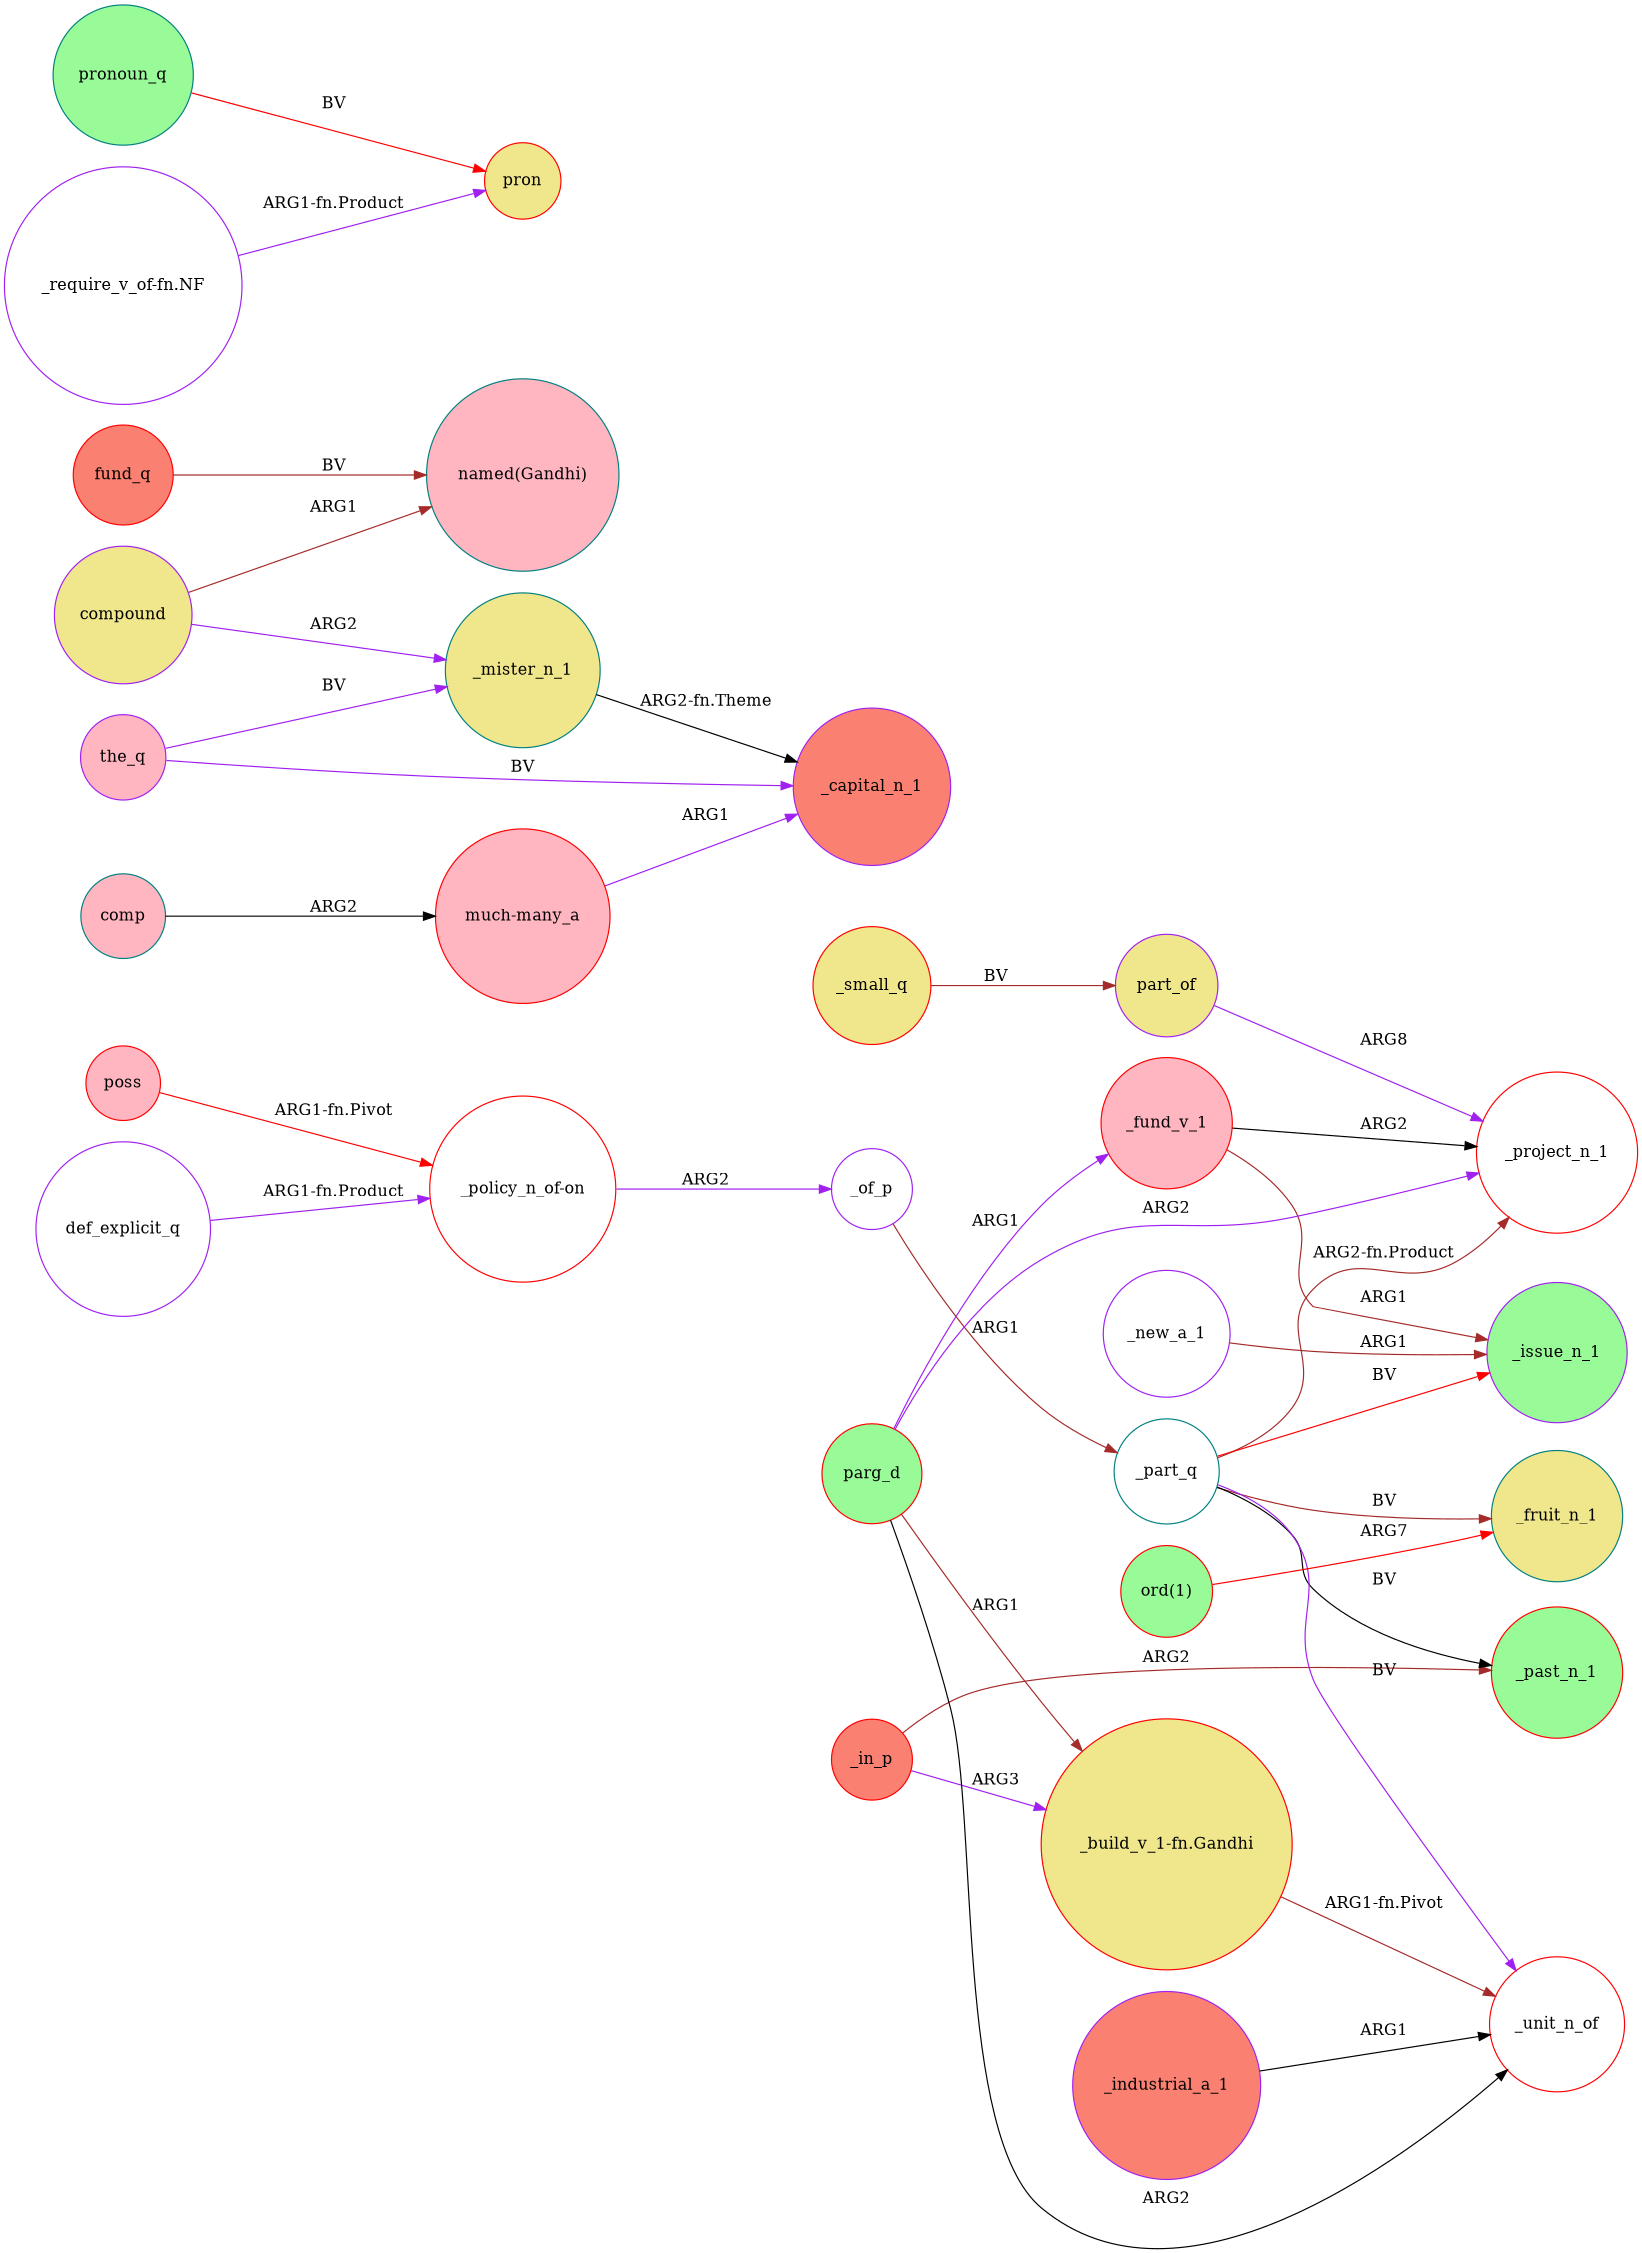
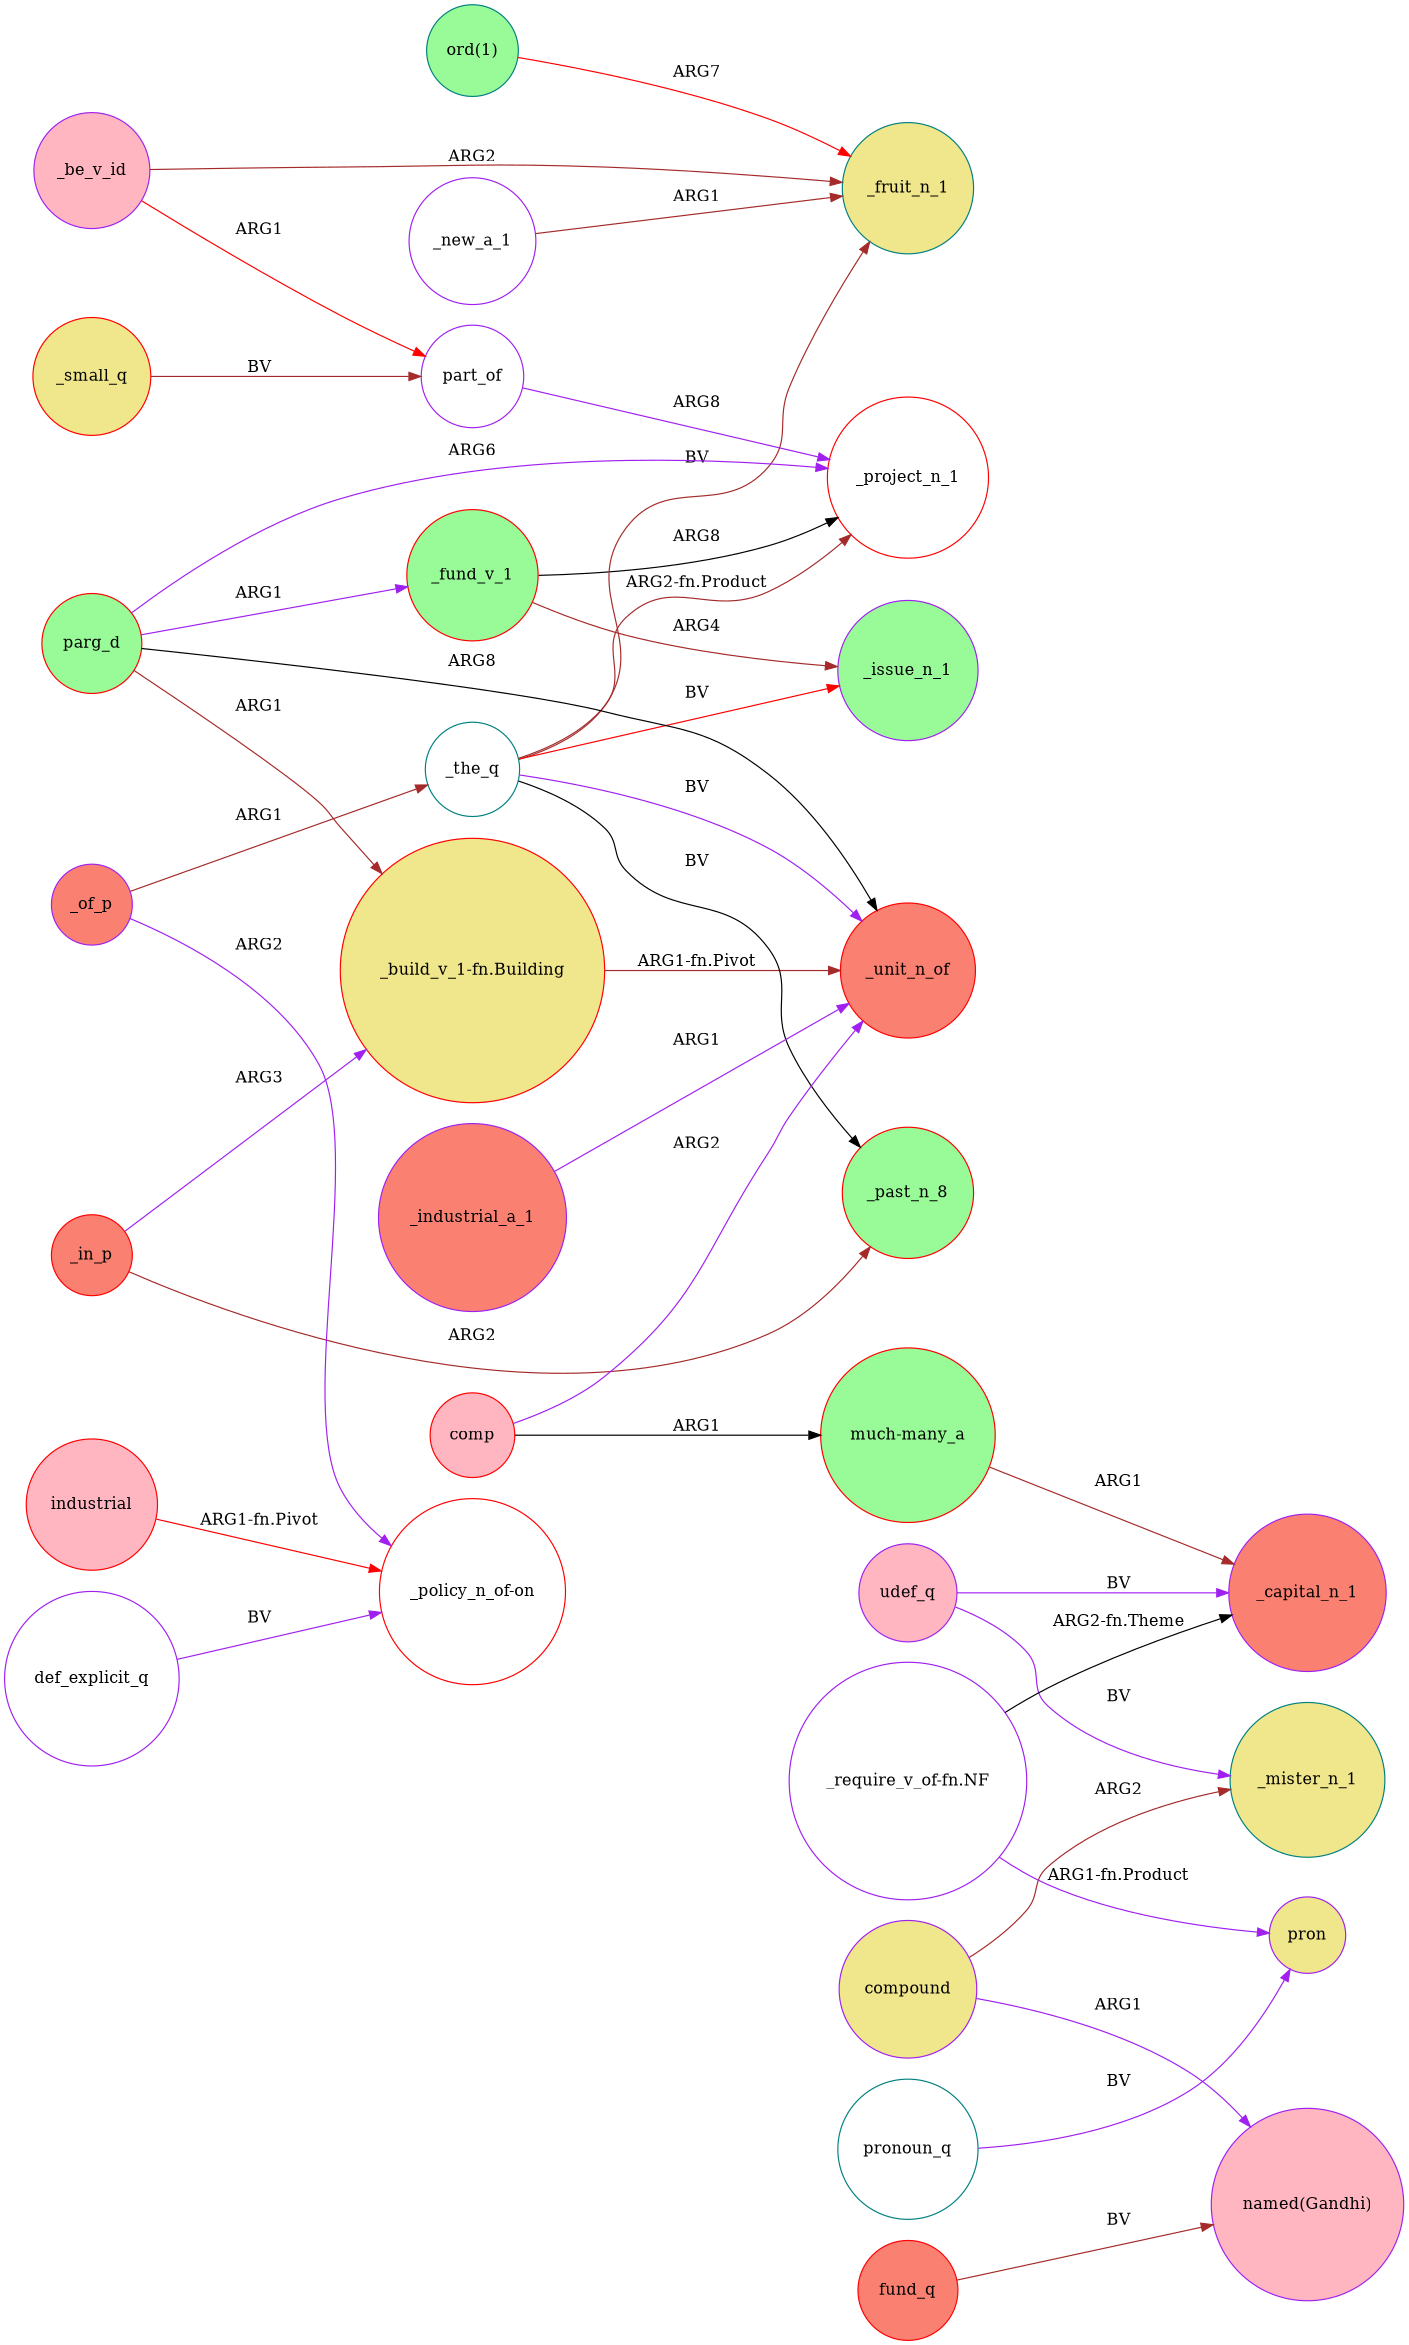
node "pronoun_q": fillcolor palegreen -> white
edge "pronoun_q" -> "pron": color red -> purple
node "_be_v_id": added
node "pron": color red -> purple
node "named(Gandhi)": color teal -> purple
edge "compound" -> "named(Gandhi)": color brown -> purple
edge "compound" -> "_mister_n_1": color purple -> brown
edge "_mister_n_1" -> "_capital_n_1": now "_require_v_of-fn.NF" -> "_capital_n_1"
node "the_q": label "the_q" -> "udef_q"
edge "much-many_a" -> "_capital_n_1": color purple -> brown
edge "comp" -> "much-many_a": label "ARG2" -> "ARG1"
node "comp": color teal -> red
node "much-many_a": fillcolor lightpink -> palegreen
node "part_of": fillcolor khaki -> white
node "poss": label "poss" -> "industrial"
node "_fund_v_1": fillcolor lightpink -> palegreen
edge "_fund_v_1" -> "_project_n_1": label "ARG2" -> "ARG8"
edge "_policy_n_of-on" -> "_of_p": reversed
node "_of_p": fillcolor white -> salmon
edge "def_explicit_q" -> "_policy_n_of-on": label "ARG1-fn.Product" -> "BV"
edge "parg_d" -> "_project_n_1": label "ARG2" -> "ARG6"
edge "comp" -> "_unit_n_of": added, label "ARG2"
edge "_fund_v_1" -> "_issue_n_1": label "ARG1" -> "ARG4"
edge "_new_a_1" -> "_issue_n_1": now "_new_a_1" -> "_fruit_n_1"
node "_part_q": label "_part_q" -> "_the_q"
node "ord(1)": color red -> teal
node "_past_n_1": label "_past_n_1" -> "_past_n_8"
node "_build_v_1-fn.Gandhi": label "_build_v_1-fn.Gandhi" -> "_build_v_1-fn.Building"
node "_unit_n_of": fillcolor white -> salmon
edge "_industrial_a_1" -> "_unit_n_of": color black -> purple
edge "parg_d" -> "_unit_n_of": label "ARG2" -> "ARG8"
